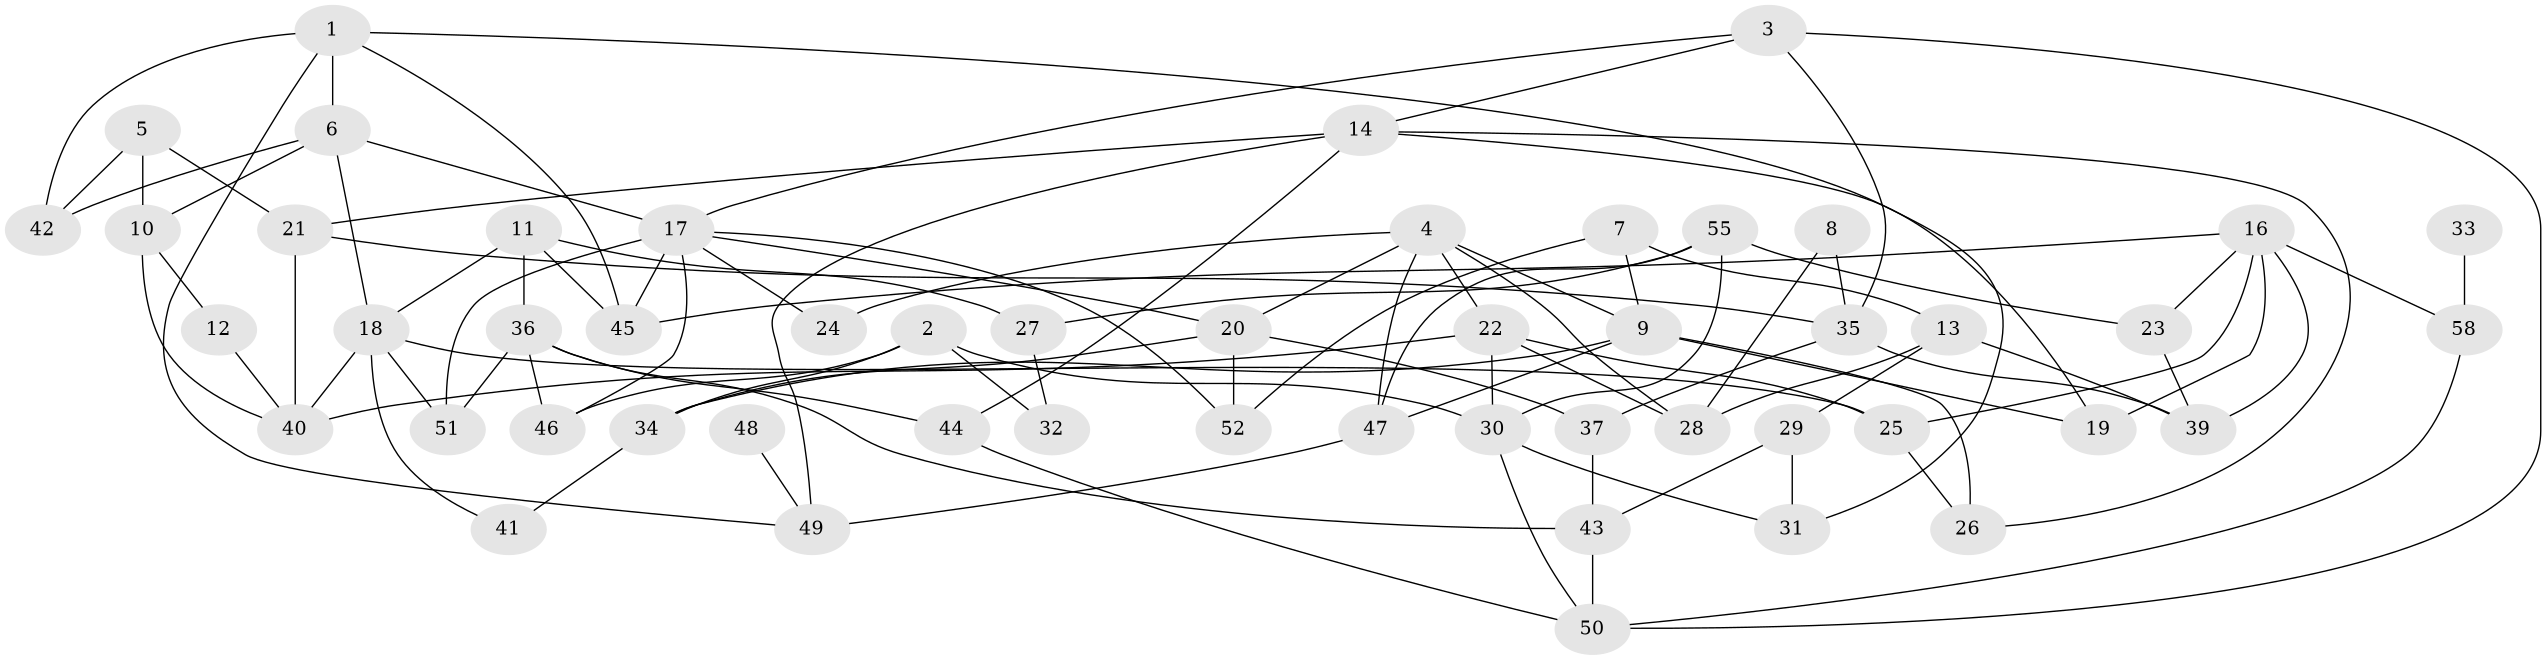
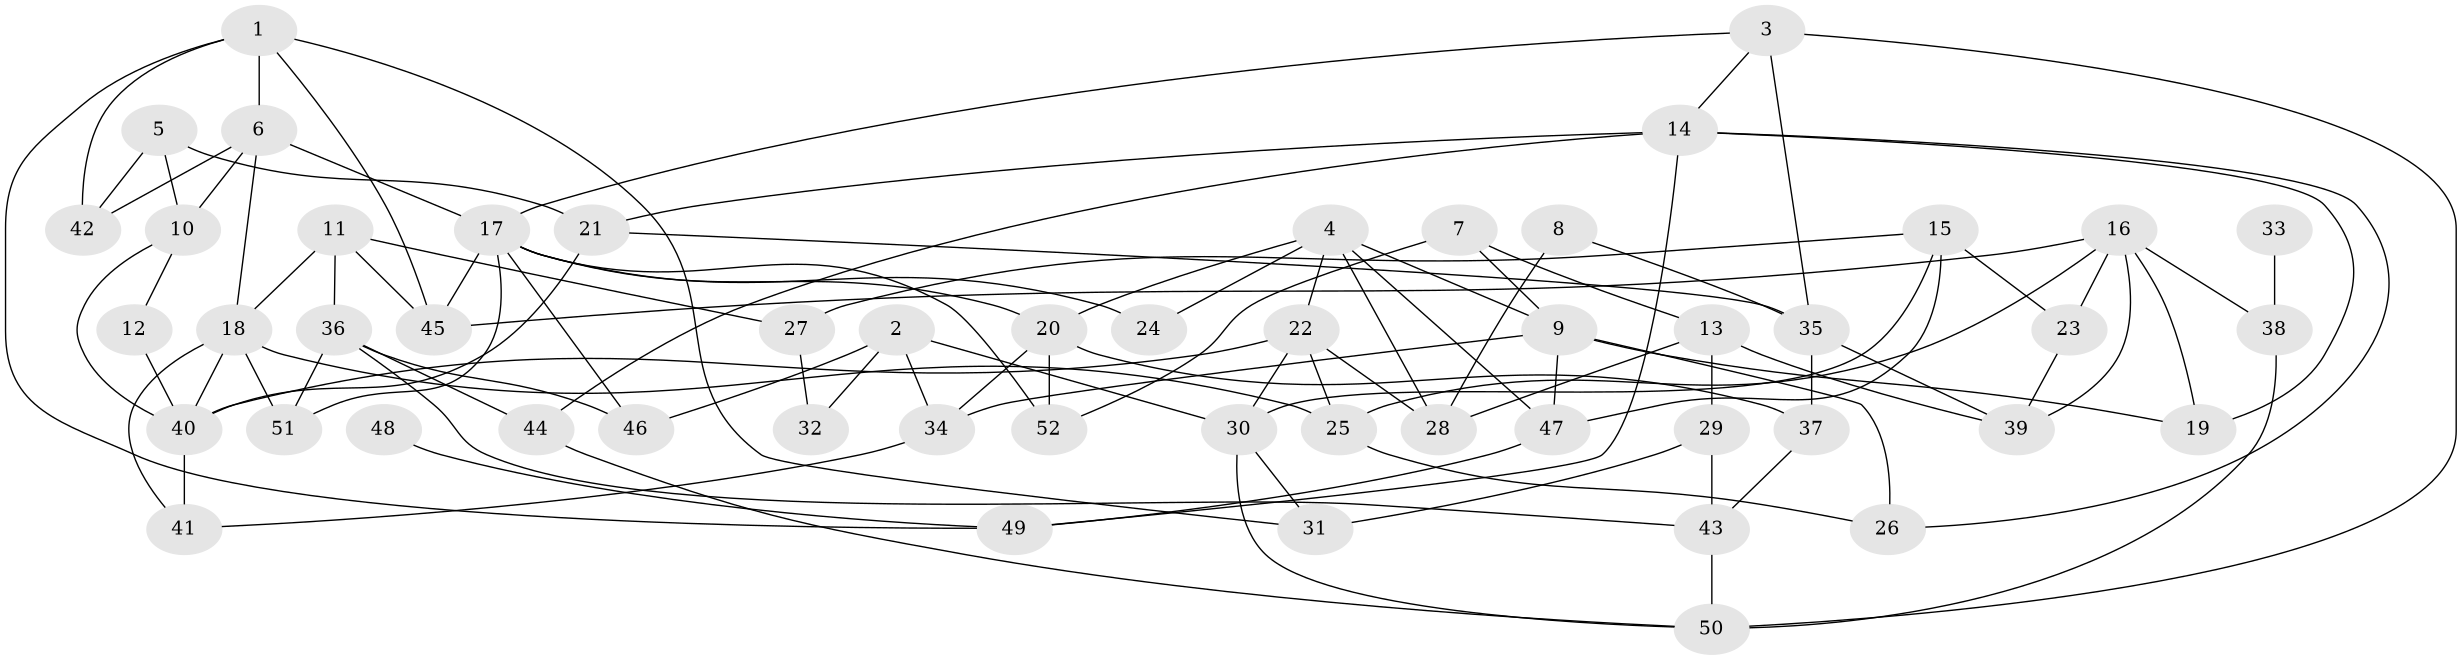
node "55": label "55" -> "15"
node "58": label "58" -> "38"
edge "40" -- "41": added
